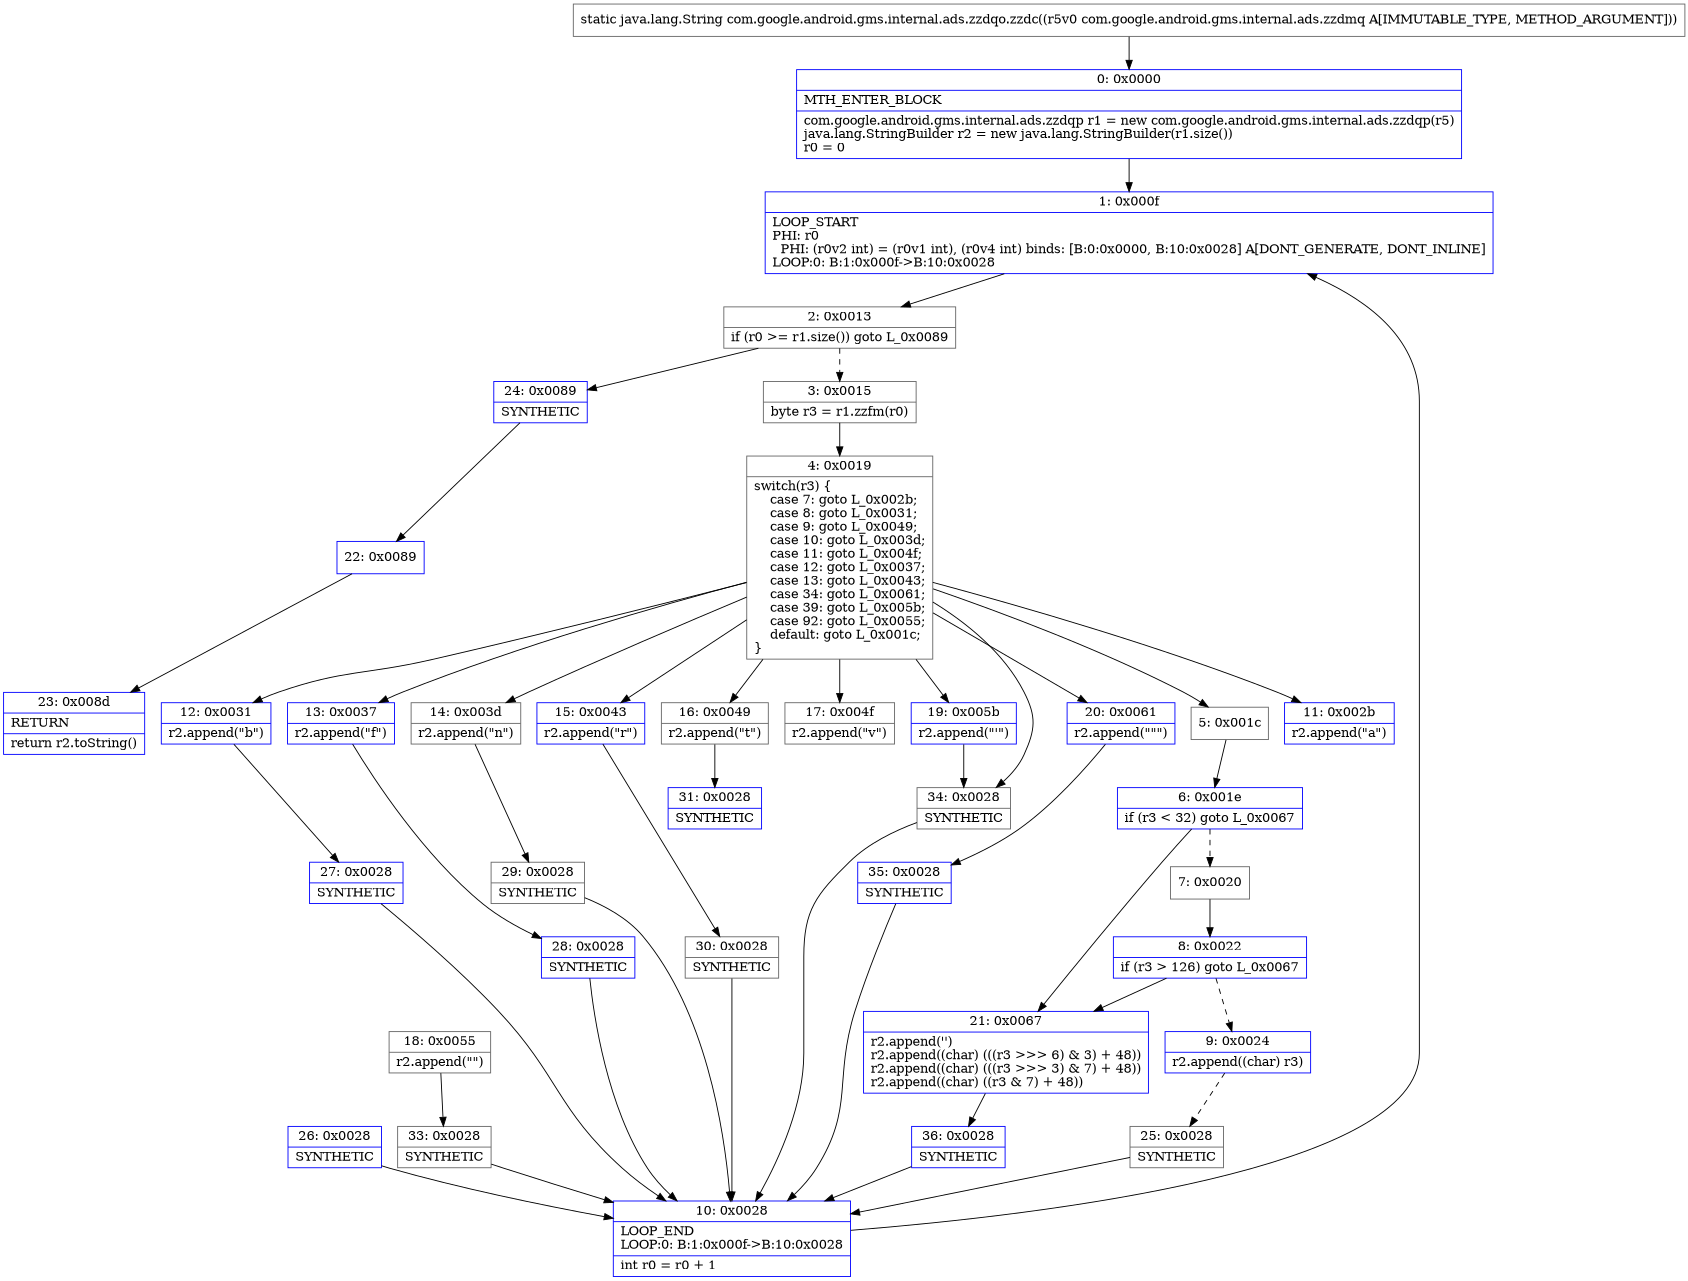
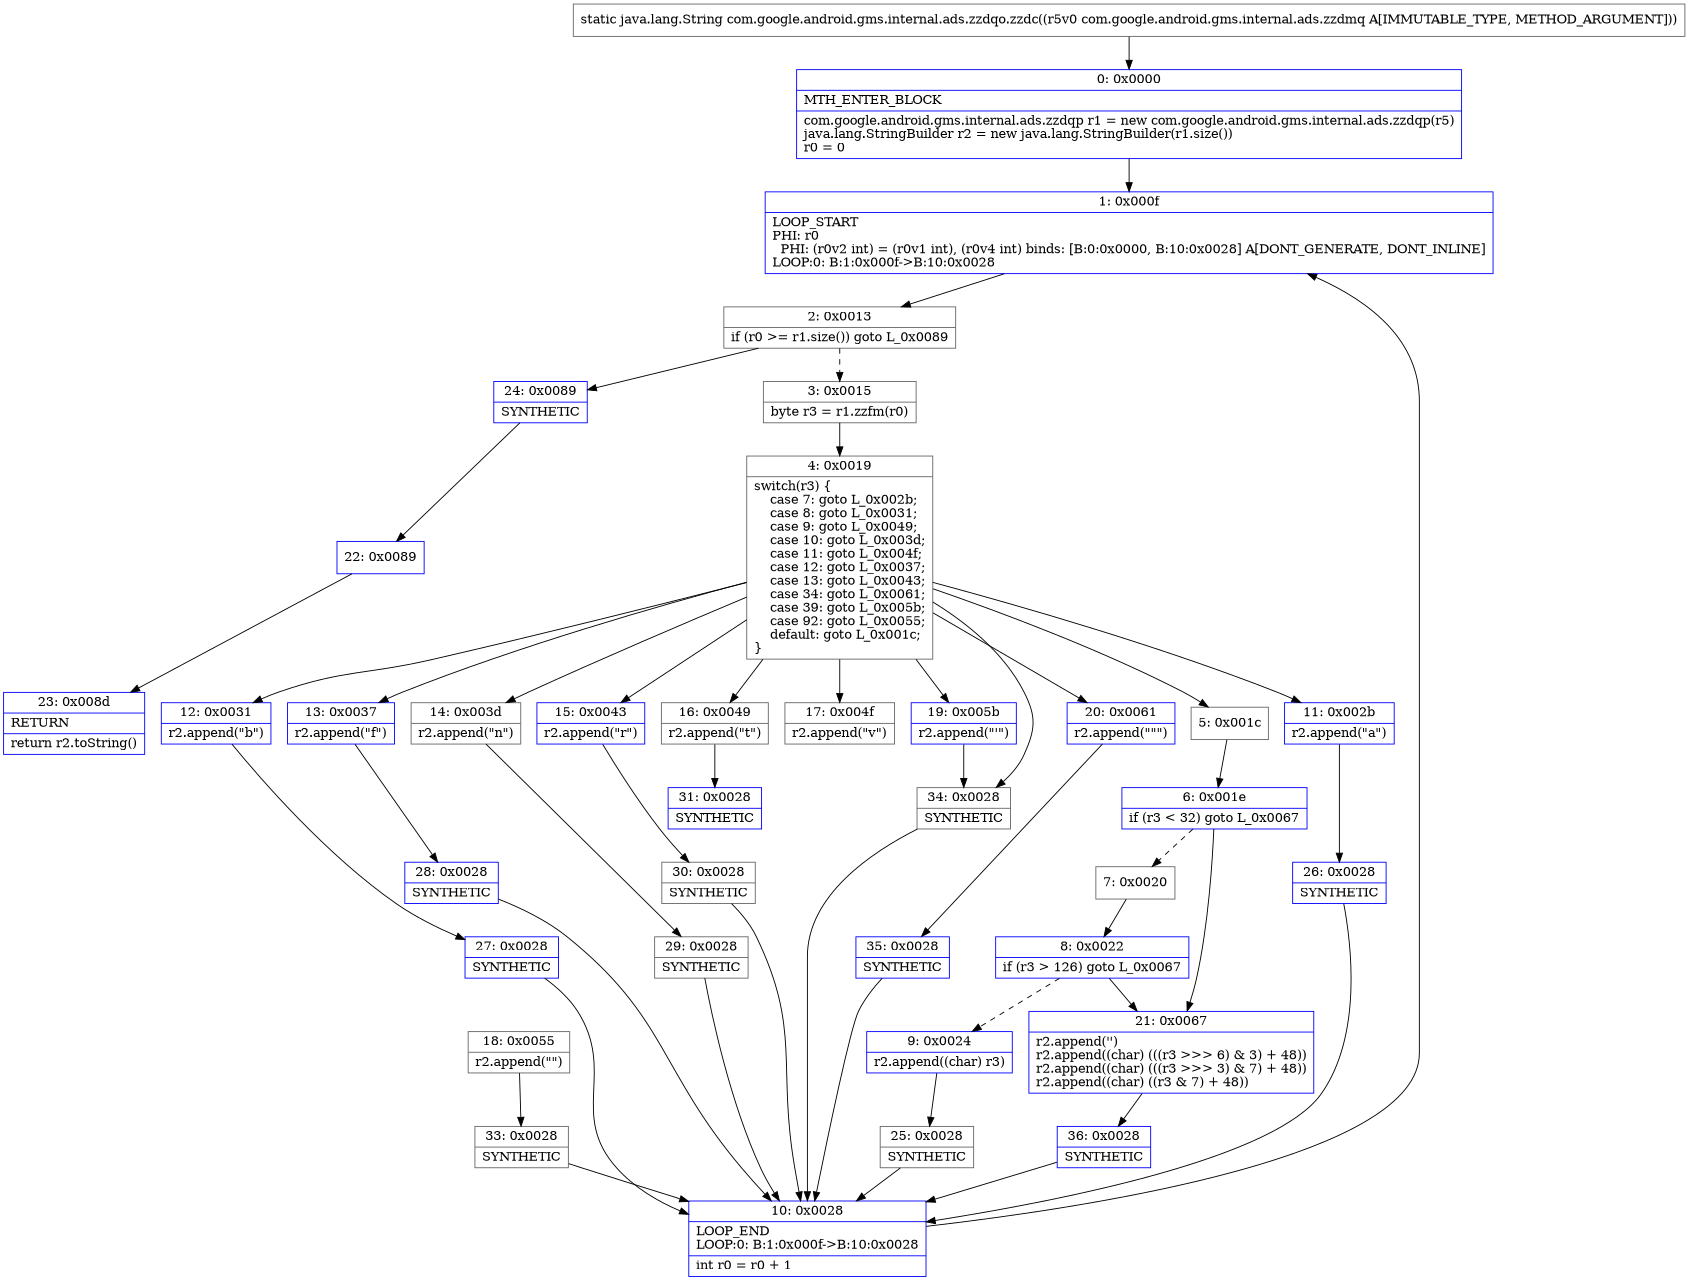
edge "11: 0x002b" -> "26: 0x0028": added
edge "9: 0x0024" -> "25: 0x0028": style dashed -> solid
